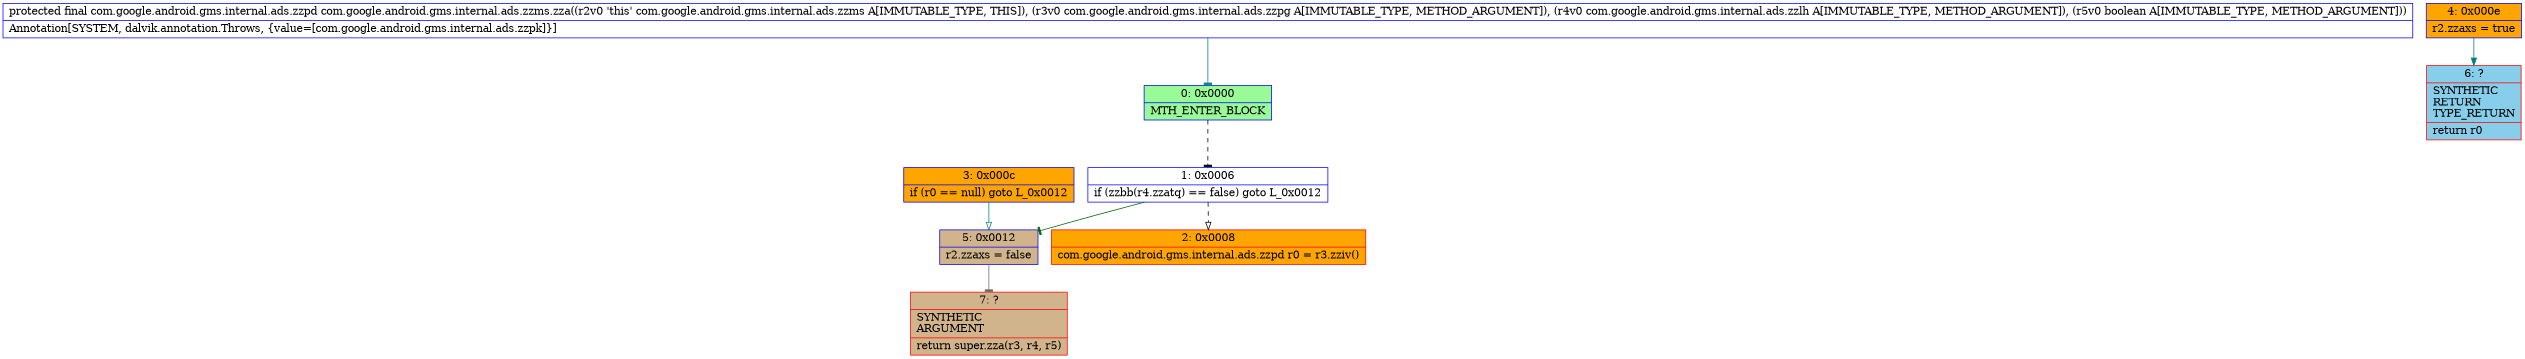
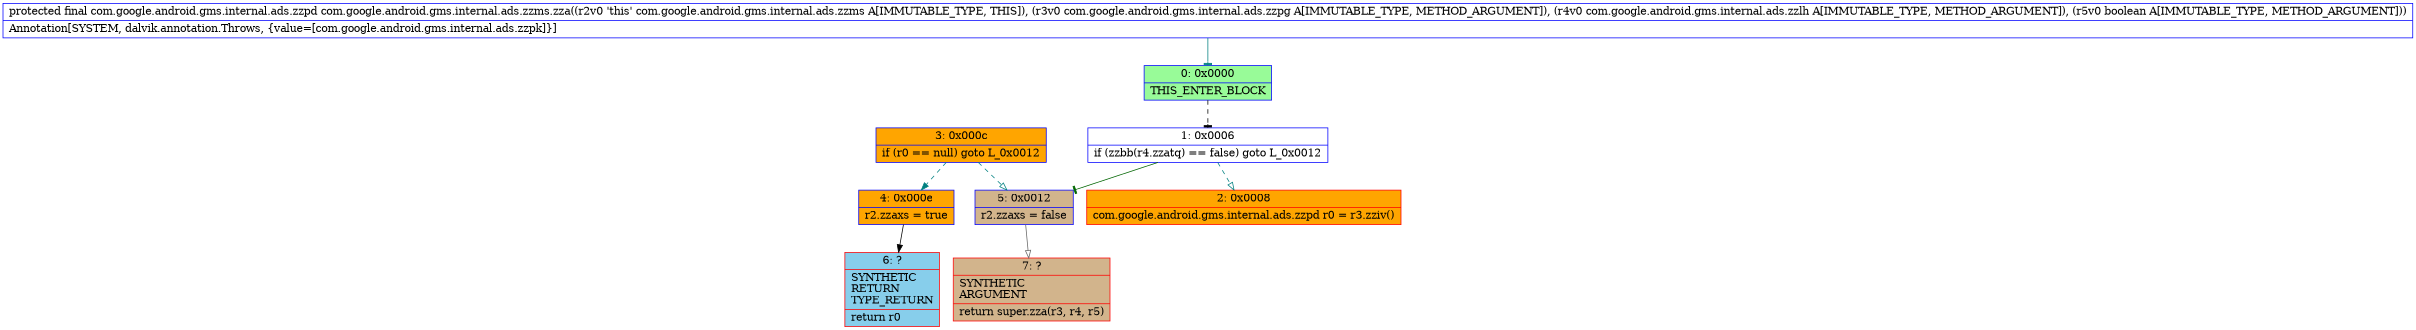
edge "4: 0x000e" -> "6: ?": color teal -> black
node "0: 0x0000": text "MTH_ENTER_BLOCK" -> "THIS_ENTER_BLOCK"
edge "3: 0x000c" -> "4: 0x000e": added
edge "3: 0x000c" -> "5: 0x0012": style solid -> dashed
edge "1: 0x0006" -> "2: 0x0008": color black -> teal
edge "5: 0x0012" -> "7: ?": arrowhead tee -> onormal
